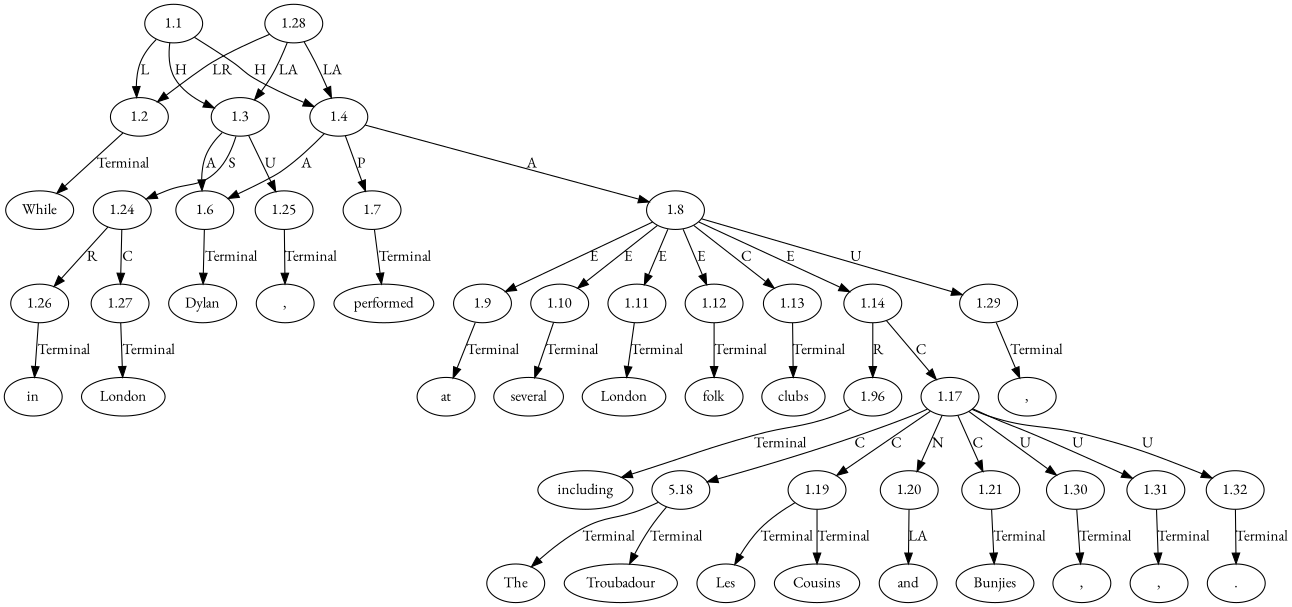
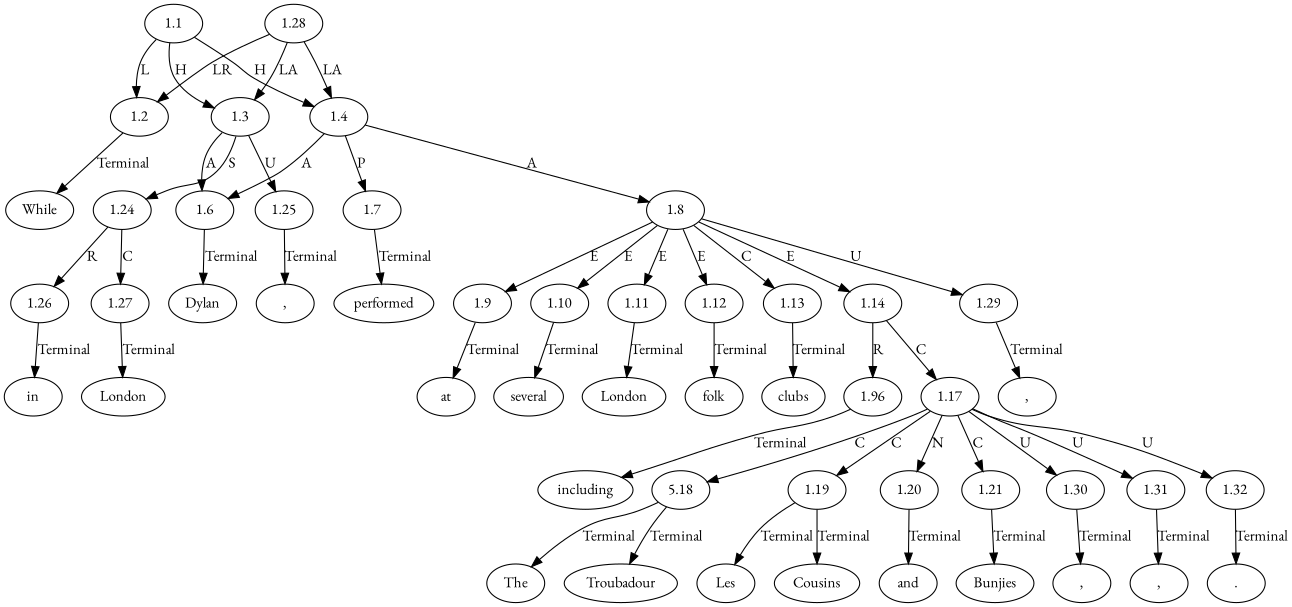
edge "1.20" -> "and": label "LA" -> "Terminal"
